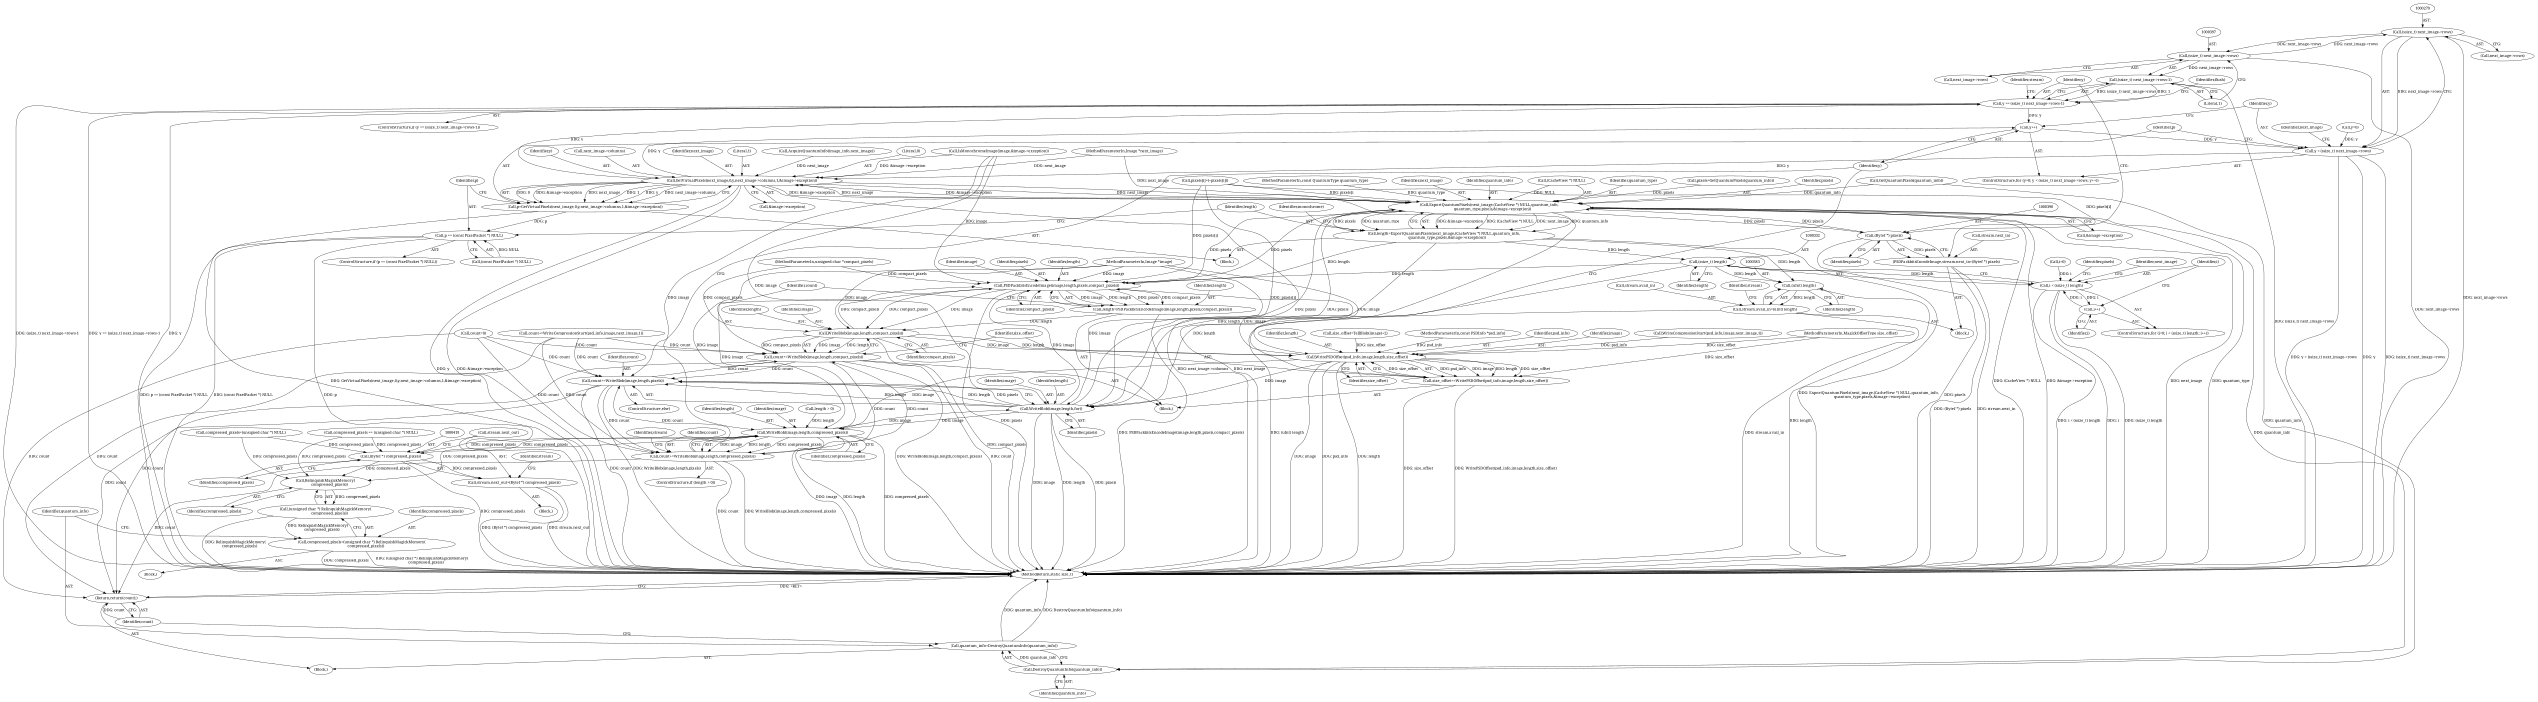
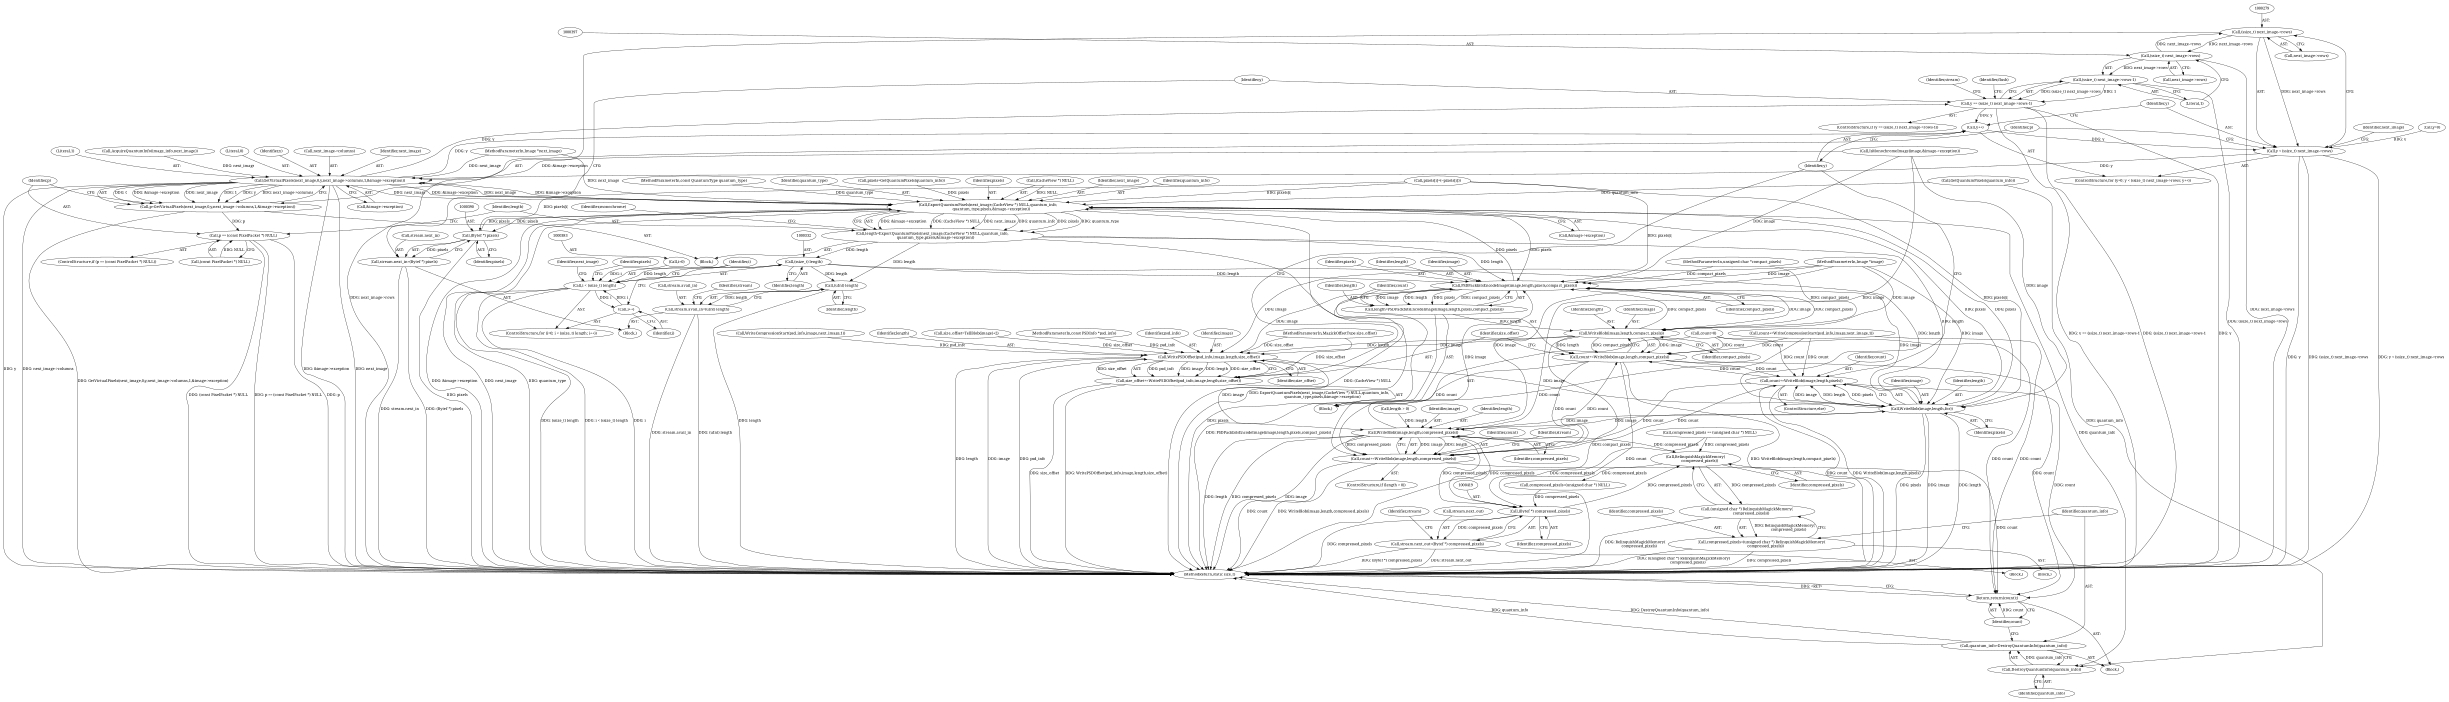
node "(PSDPackbitsEncodeImage,stream.next_in=(Bytef *) pixels)": label "(PSDPackbitsEncodeImage,stream.next_in=(Bytef *) pixels)" -> "(Call,stream.next_in=(Bytef *) pixels)"
edge "1000383" -> "(Call,(uInt) length)": now "1000383" -> "(Call,i=0)"
edge "(Call,stream.next_out)" -> "(Call,(Bytef *) compressed_pixels)": now "(Call,stream.next_out=(Bytef *) compressed_pixels)" -> "(Call,(Bytef *) compressed_pixels)"
edge "(Call,compressed_pixels=(unsigned char *) NULL)" -> "(Call,RelinquishMagickMemory( compressed_pixels))": reversed
